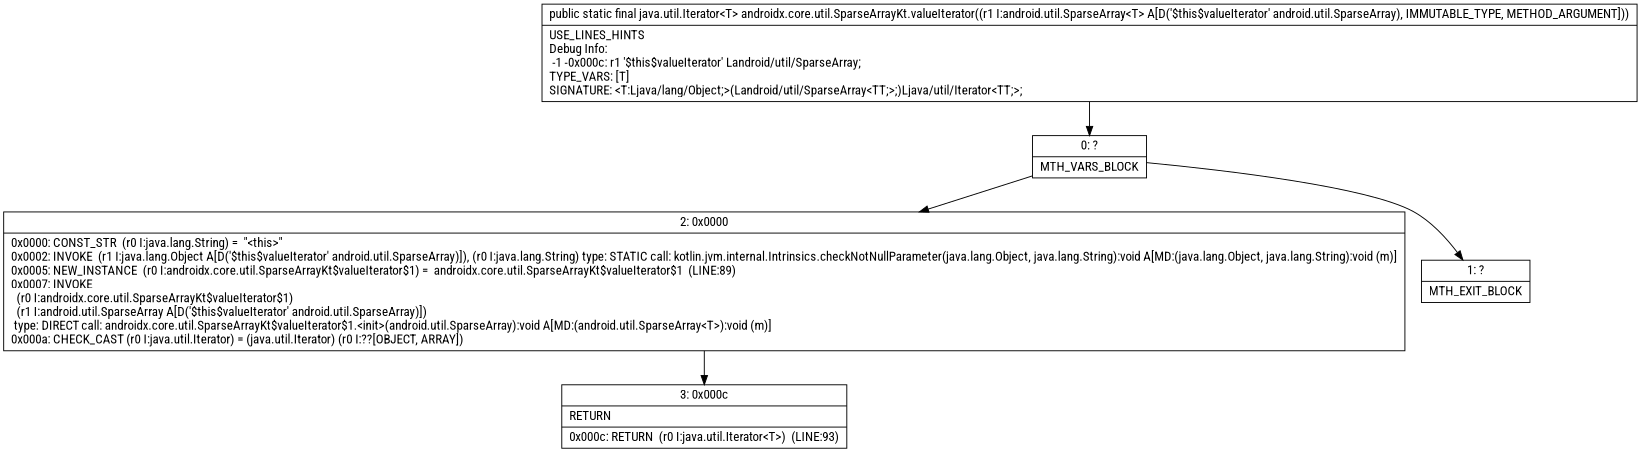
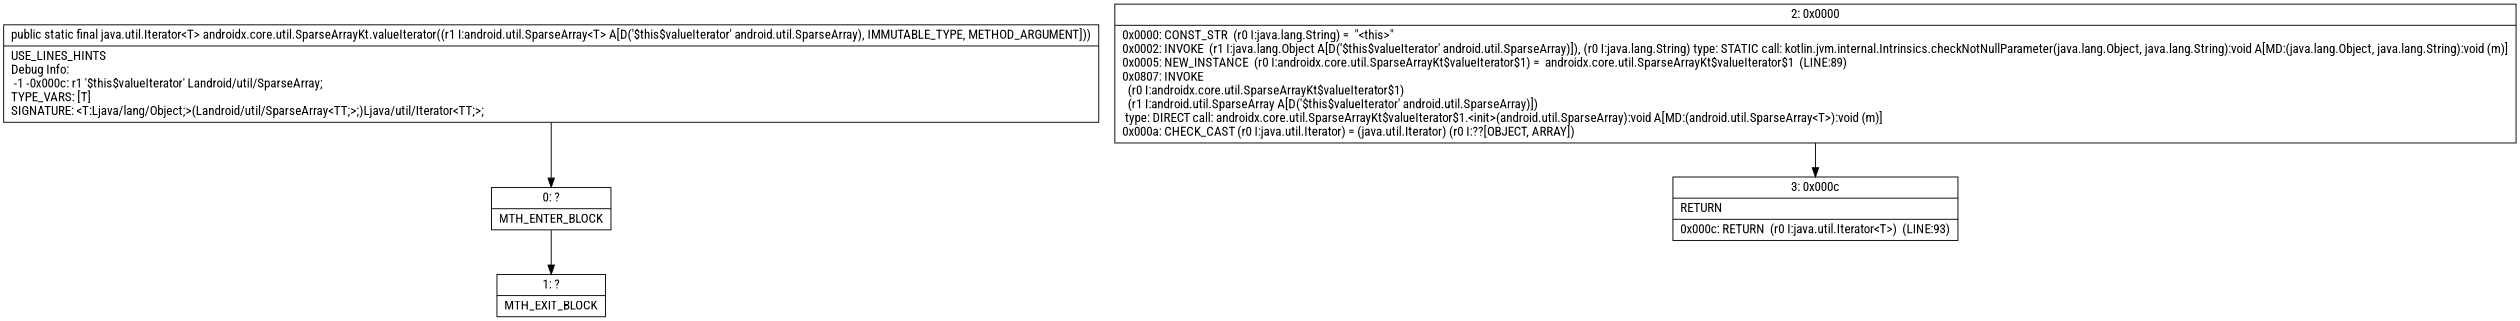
node "0: ?": text "MTH_VARS_BLOCK" -> "MTH_ENTER_BLOCK"
edge "0: ?" -> "2: 0x0000": removed
node "2: 0x0000": text "0x0007: INVOKE" -> "0x0807: INVOKE"
